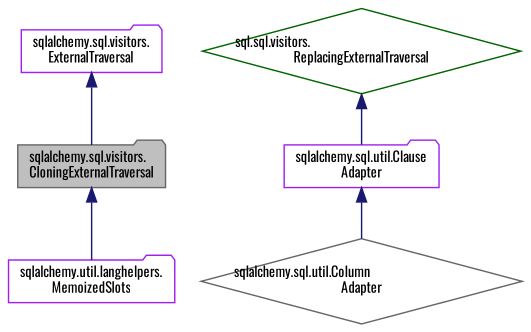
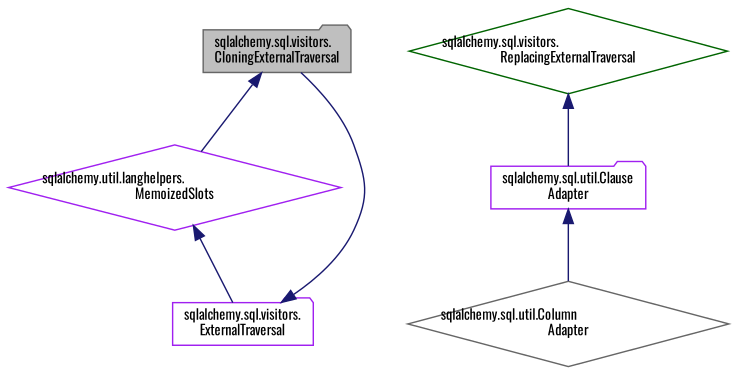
node "sql.sql.visitors. ReplacingExternalTraversal": label "sql.sql.visitors. ReplacingExternalTraversal" -> "sqlalchemy.sql.visitors. ReplacingExternalTraversal"
edge "sqlalchemy.sql.visitors. ExternalTraversal" -> "sqlalchemy.util.langhelpers. MemoizedSlots": added
node "sqlalchemy.util.langhelpers. MemoizedSlots": shape folder -> diamond
